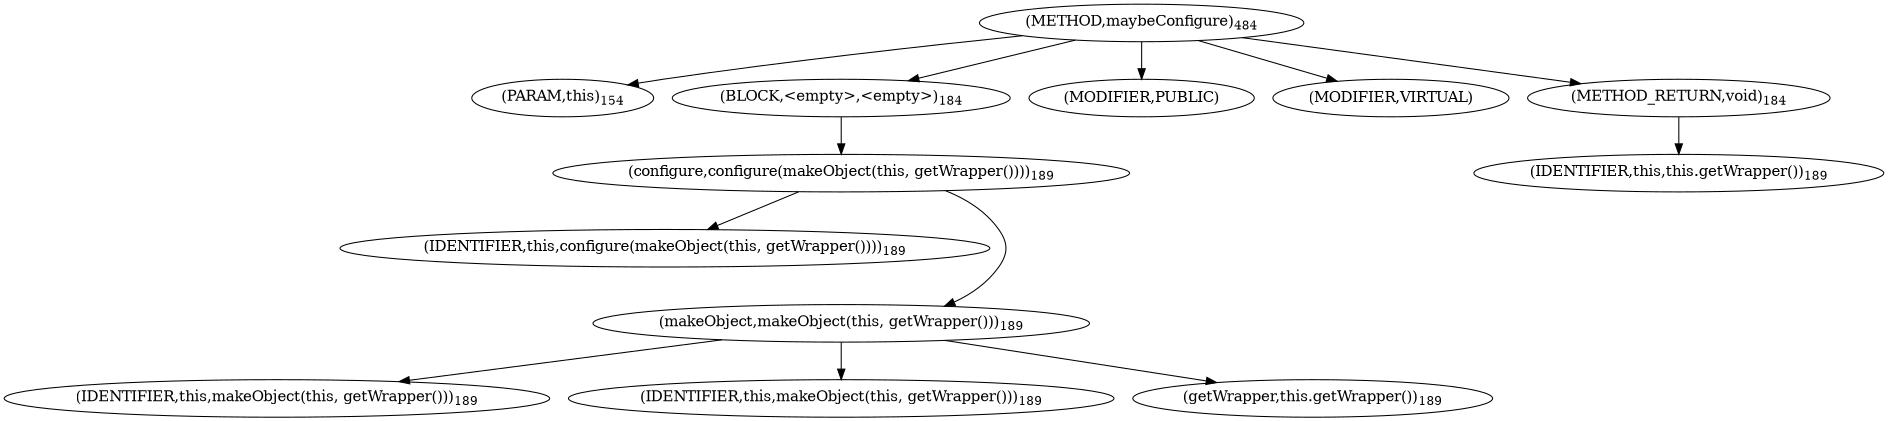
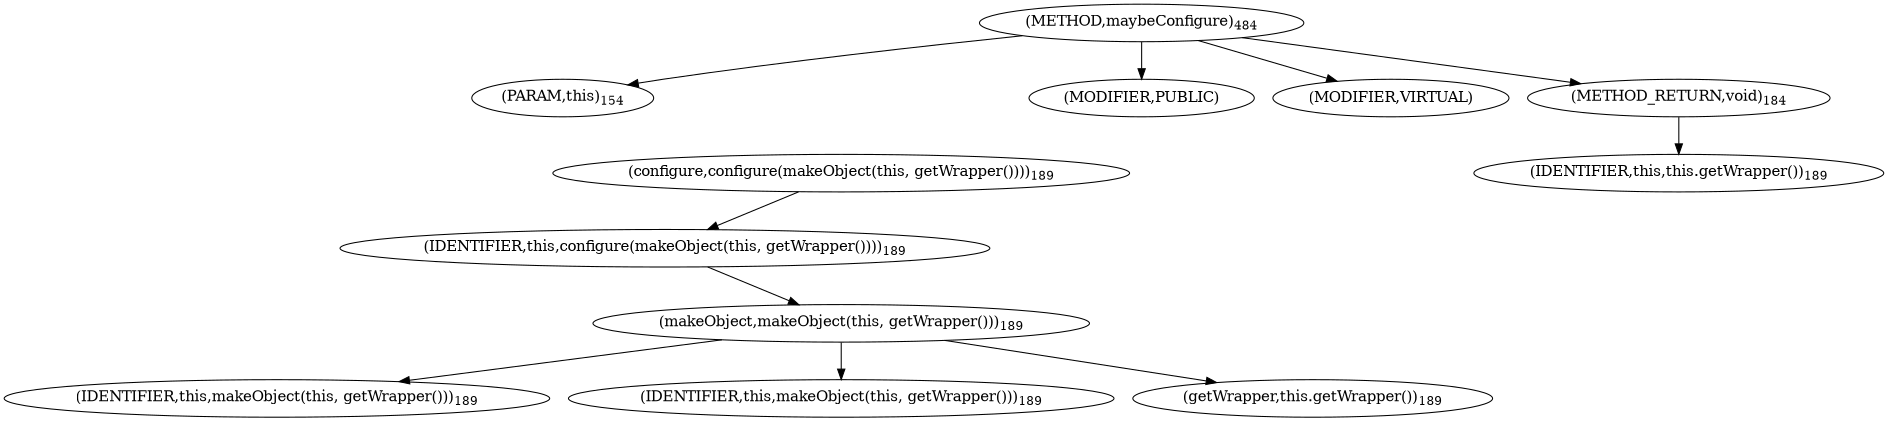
node "(BLOCK,<empty>,<empty>)": removed
edge "(configure,configure(makeObject(this, getWrapper())))" -> "(makeObject,makeObject(this, getWrapper()))": now "(IDENTIFIER,this,configure(makeObject(this, getWrapper())))" -> "(makeObject,makeObject(this, getWrapper()))"
